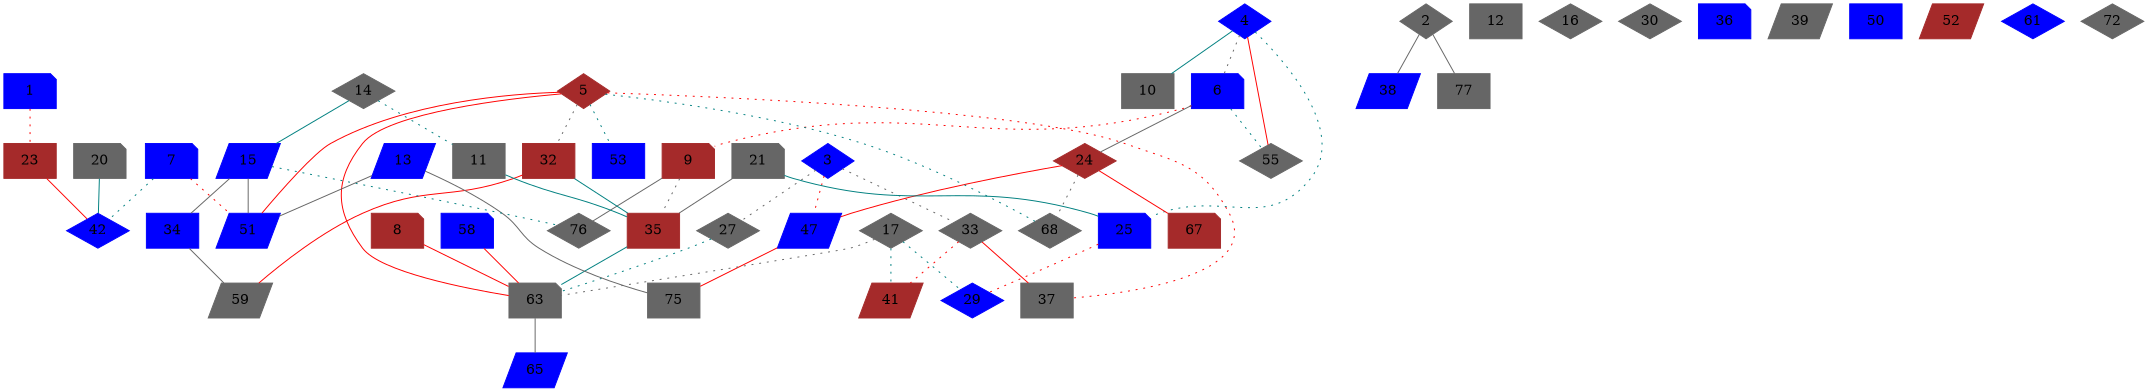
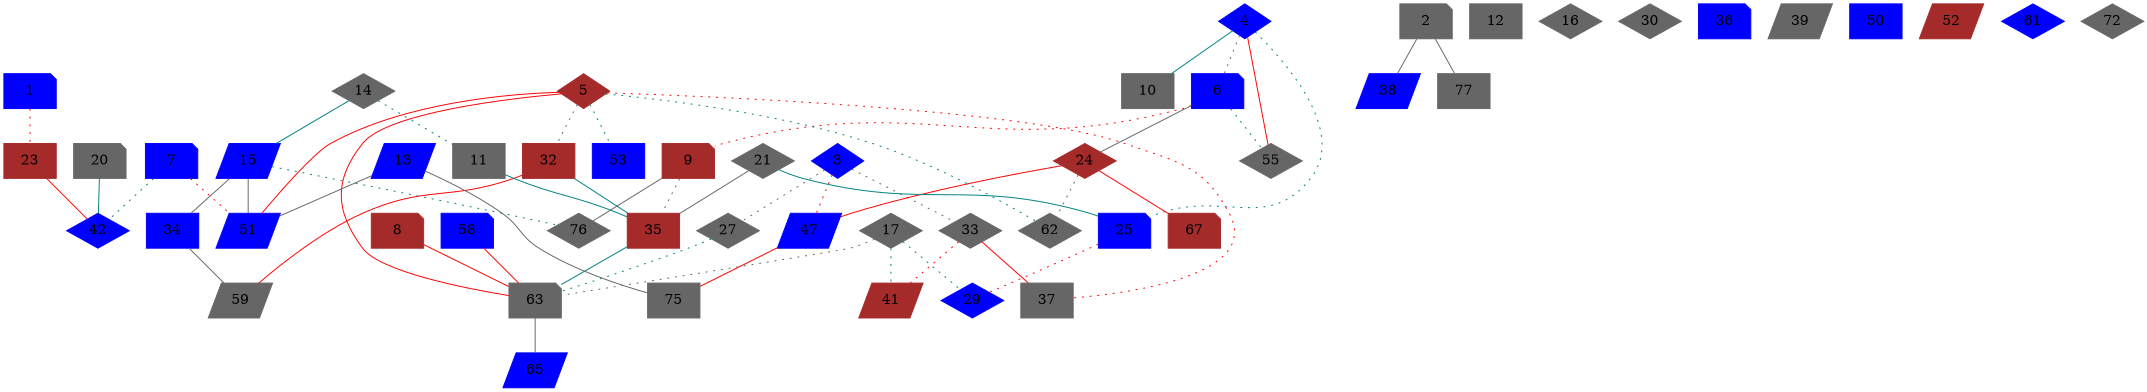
node "2": shape diamond -> note
node "21": shape note -> diamond
node "68": label "68" -> "62"
